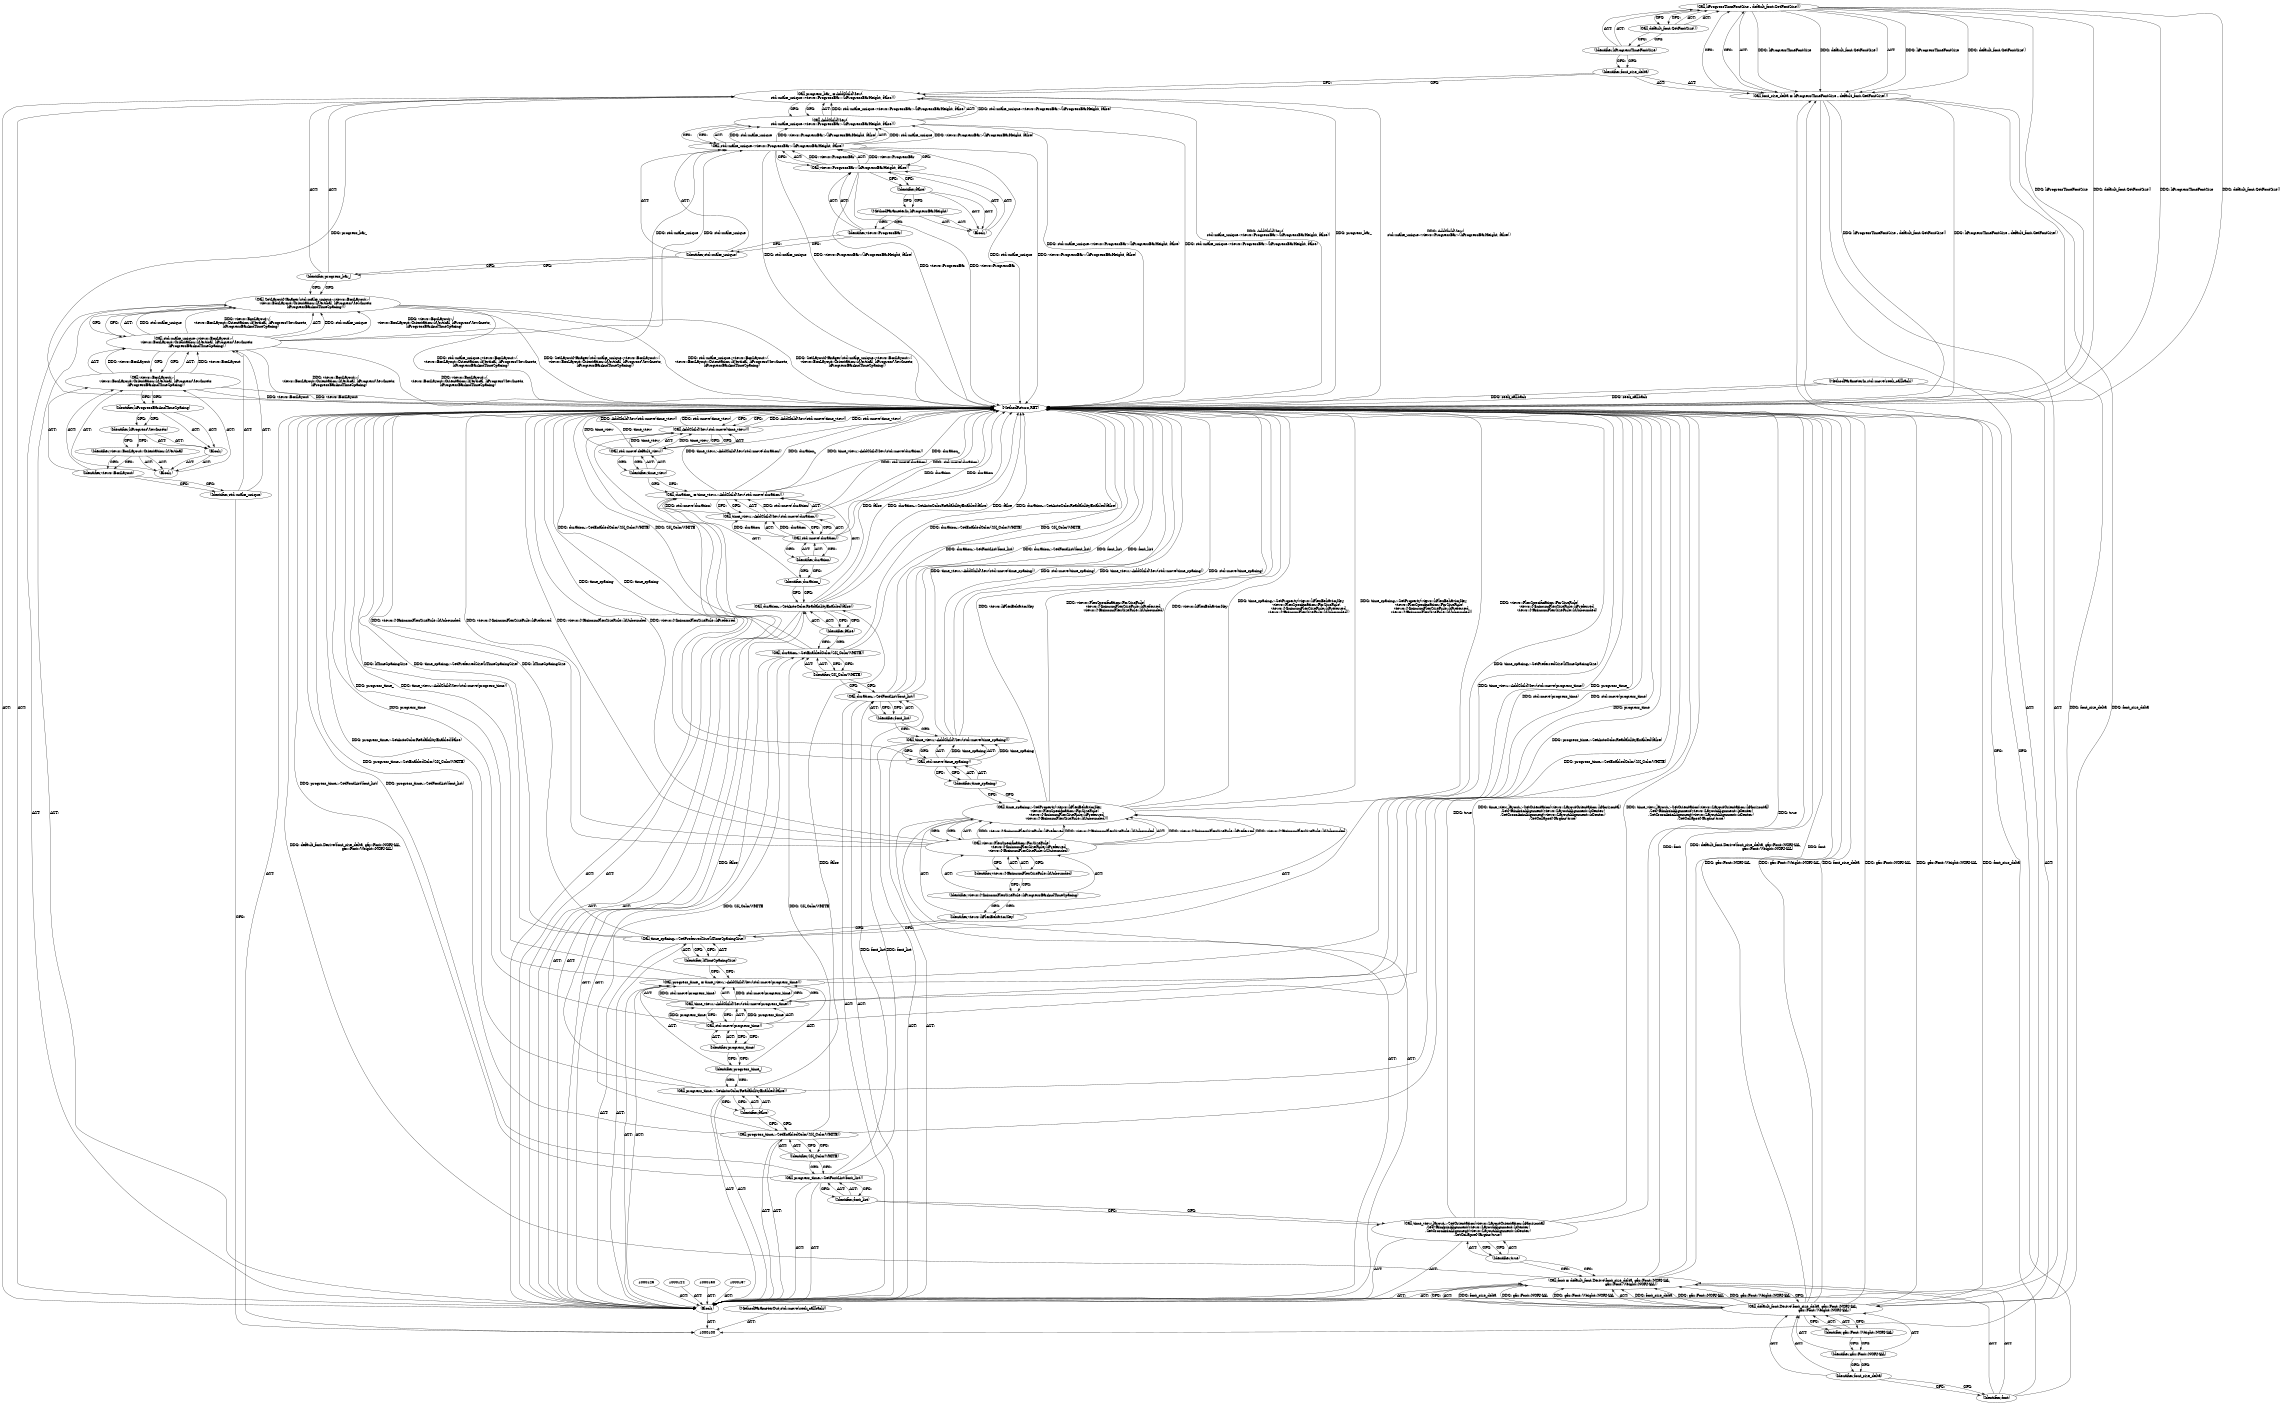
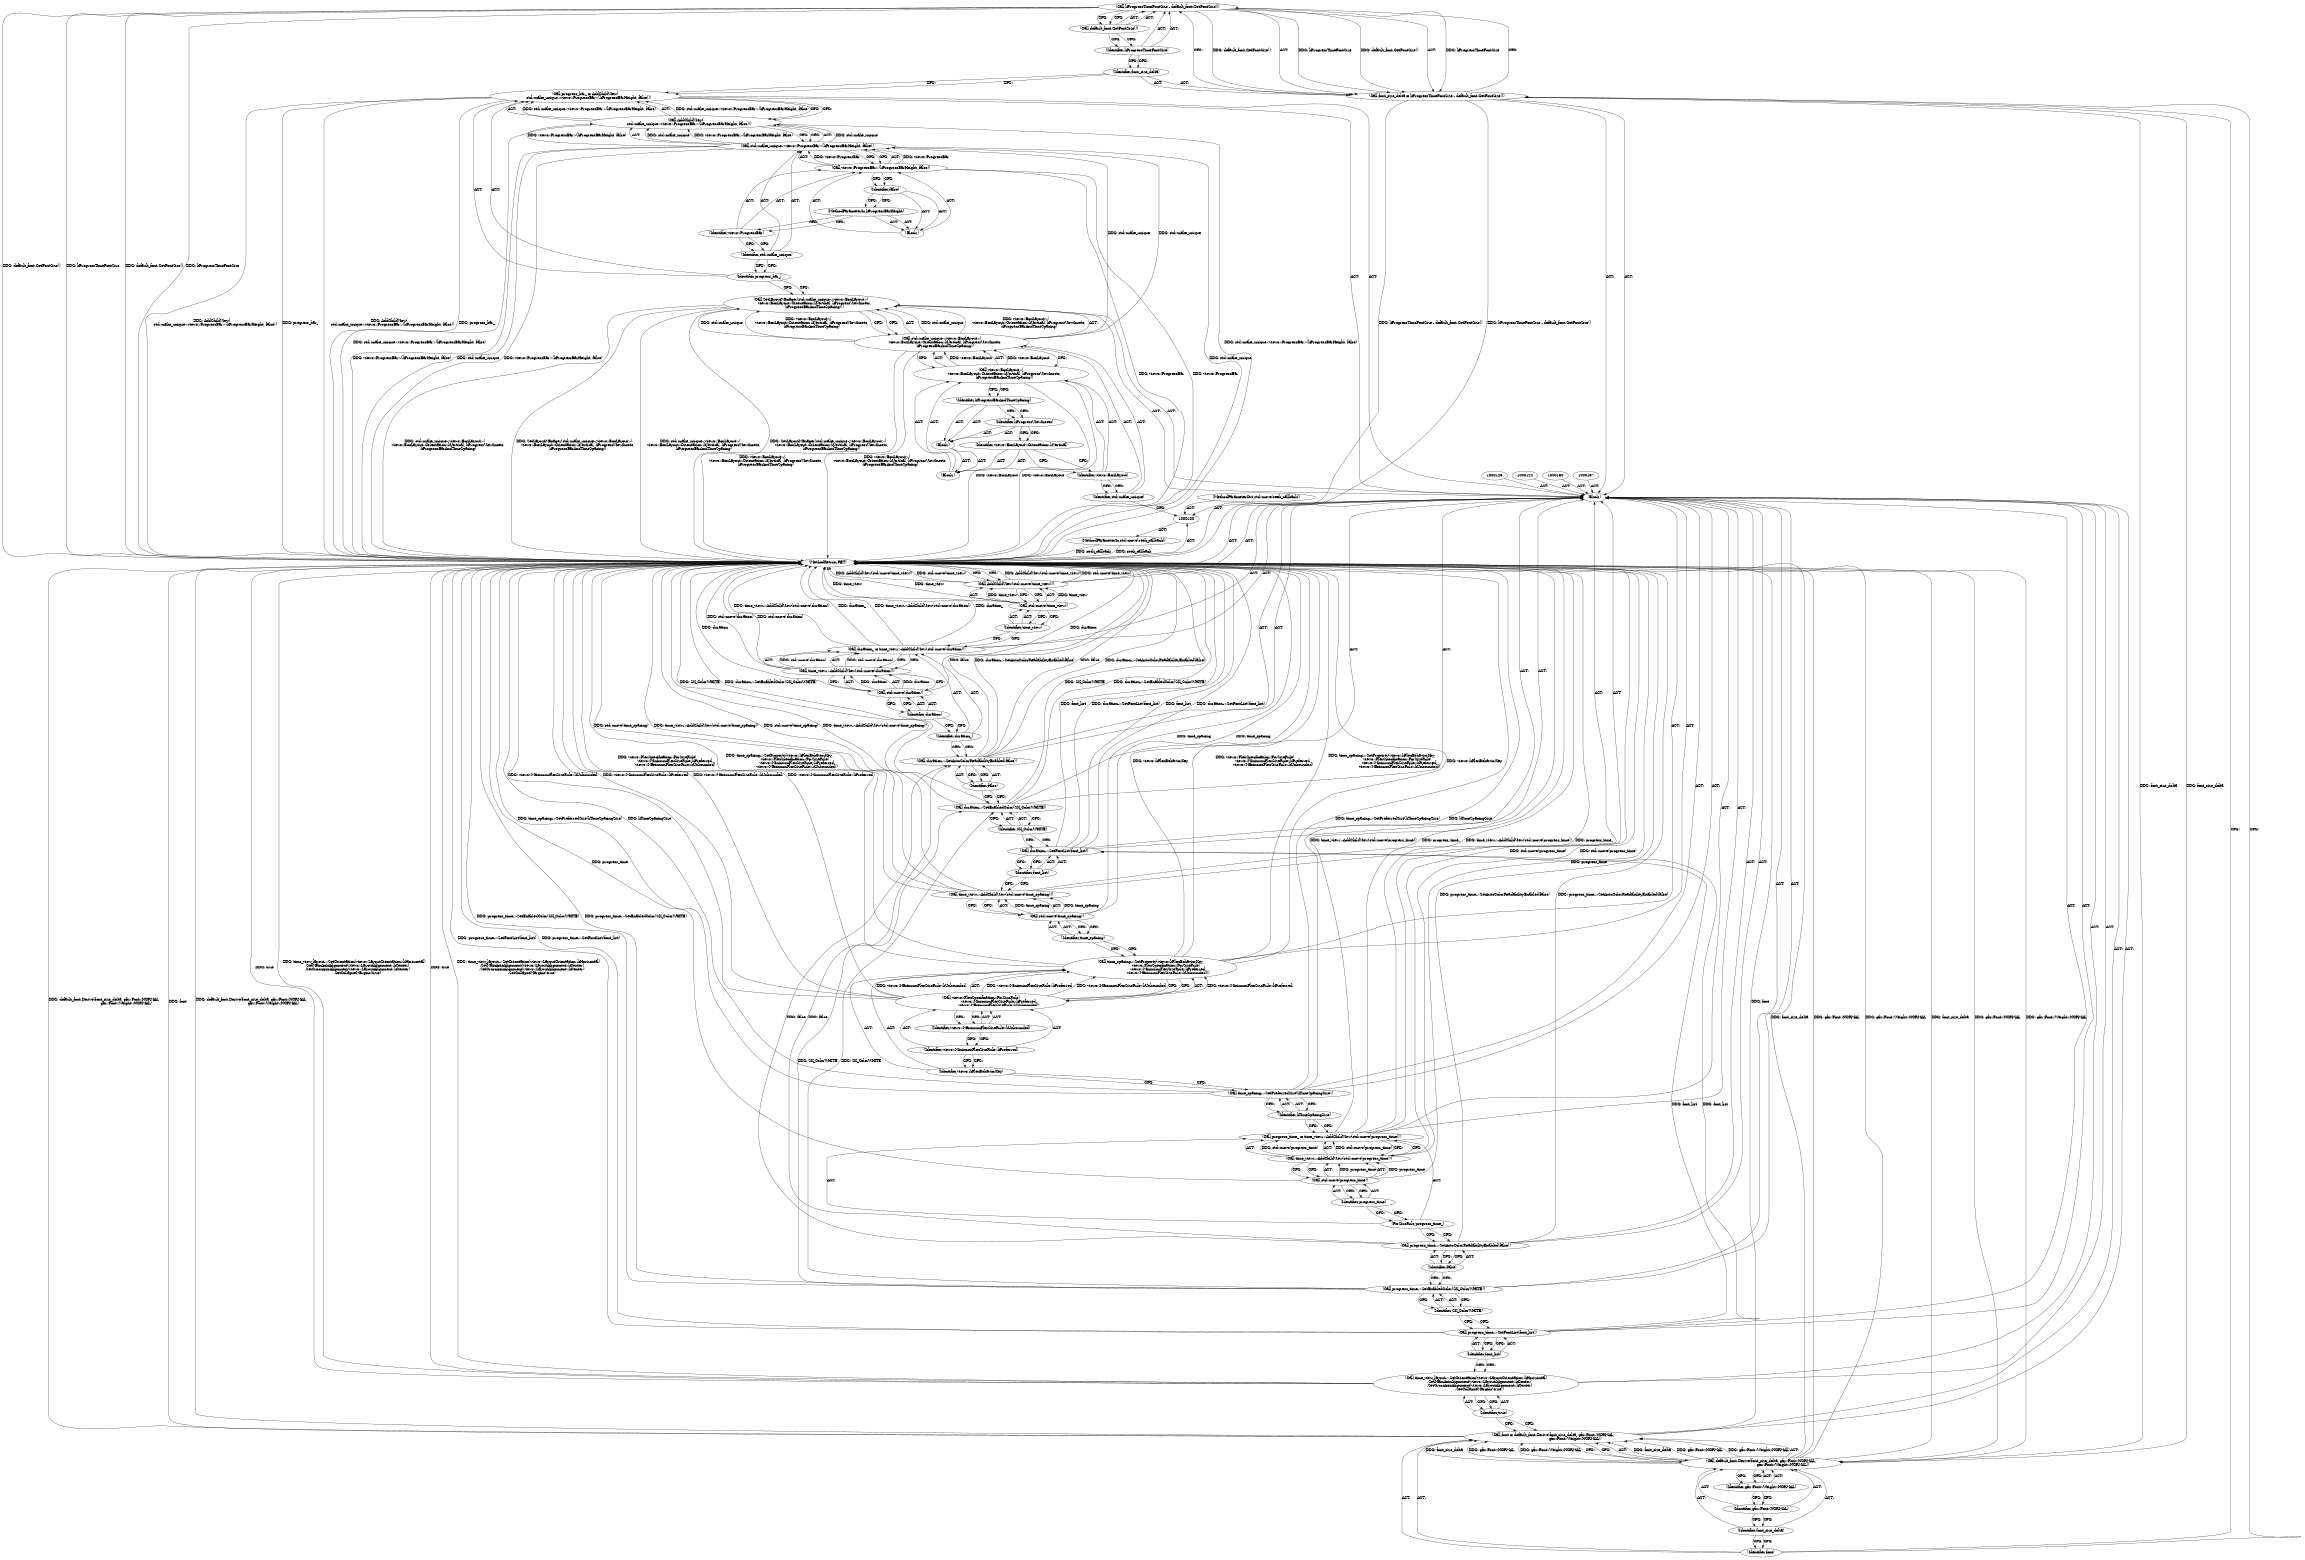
node "(Call,std::move(default_view))": label "(Call,std::move(default_view))" -> "(Call,std::move(time_view))"
node "(Identifier,views::MinimumFlexSizeRule::kProgressBarAndTimeSpacing)": label "(Identifier,views::MinimumFlexSizeRule::kProgressBarAndTimeSpacing)" -> "(Identifier,views::MinimumFlexSizeRule::kPreferred)"
node "(Identifier,progress_time_)": label "(Identifier,progress_time_)" -> "(ForSizeRule,progress_time_)"
edge "(MethodParameterIn,std::move(seek_callback))" -> "1000100": reversed
